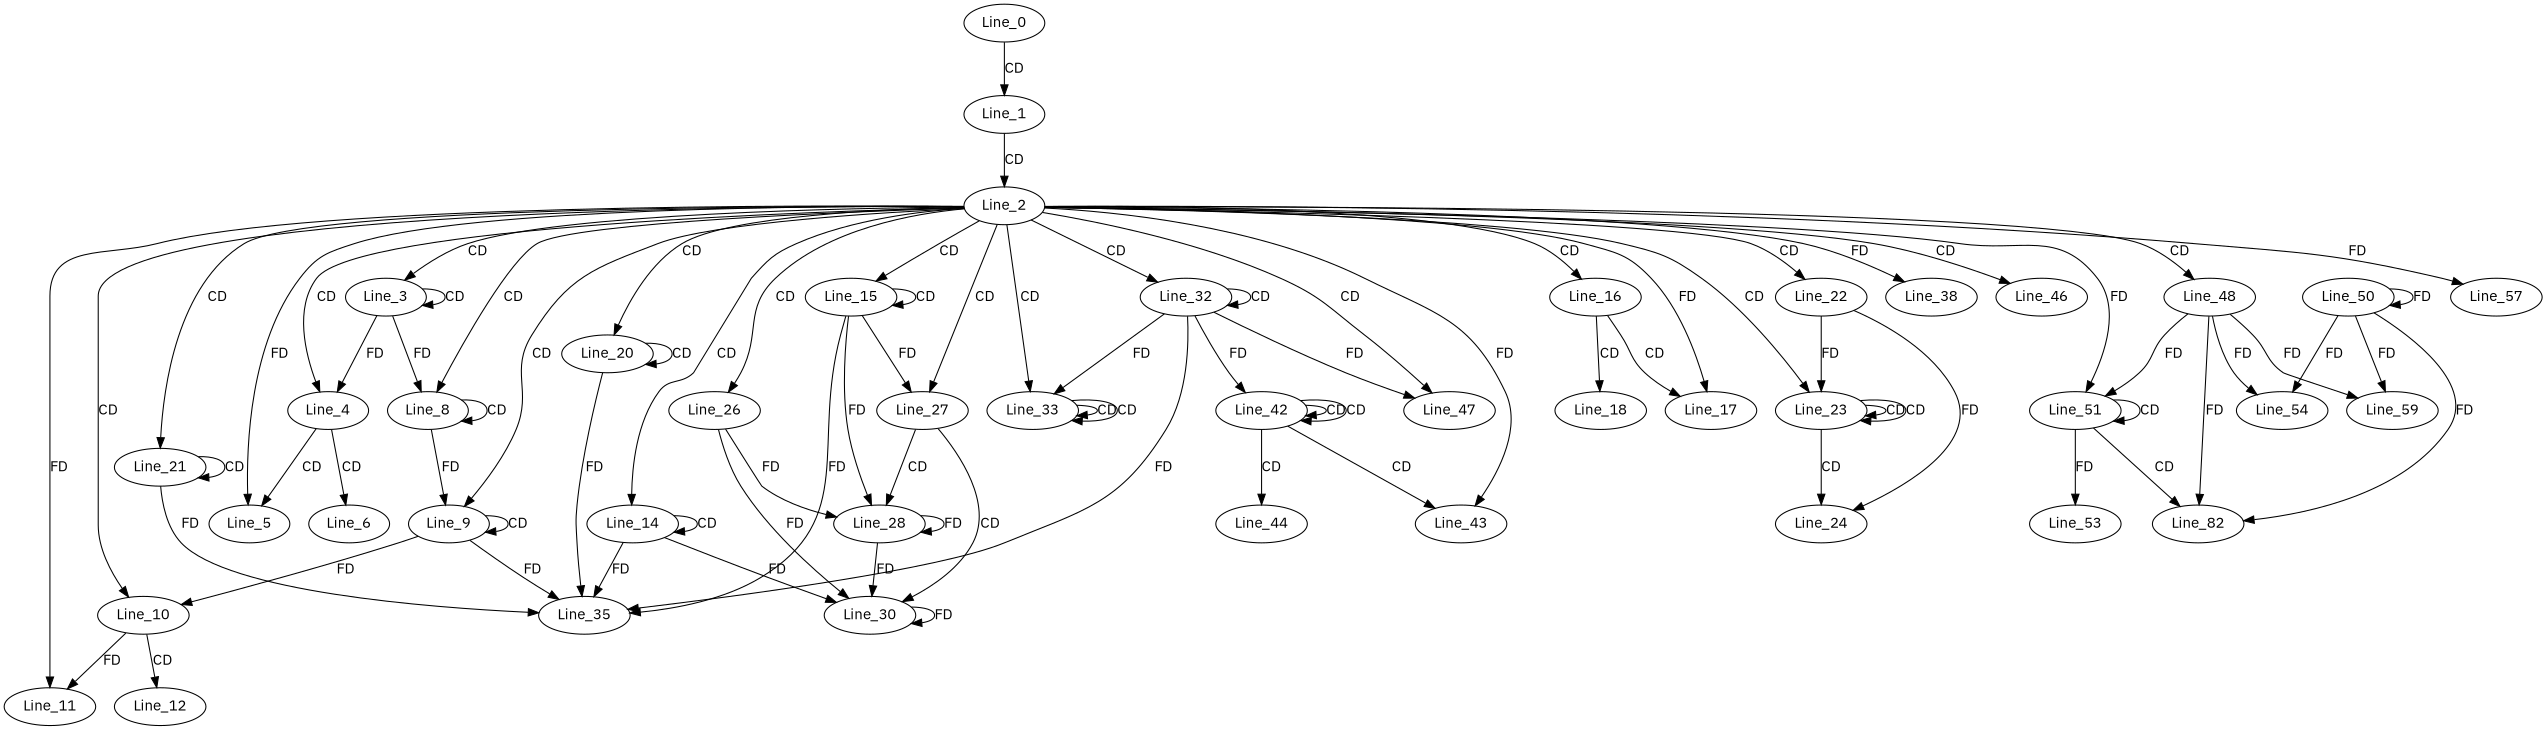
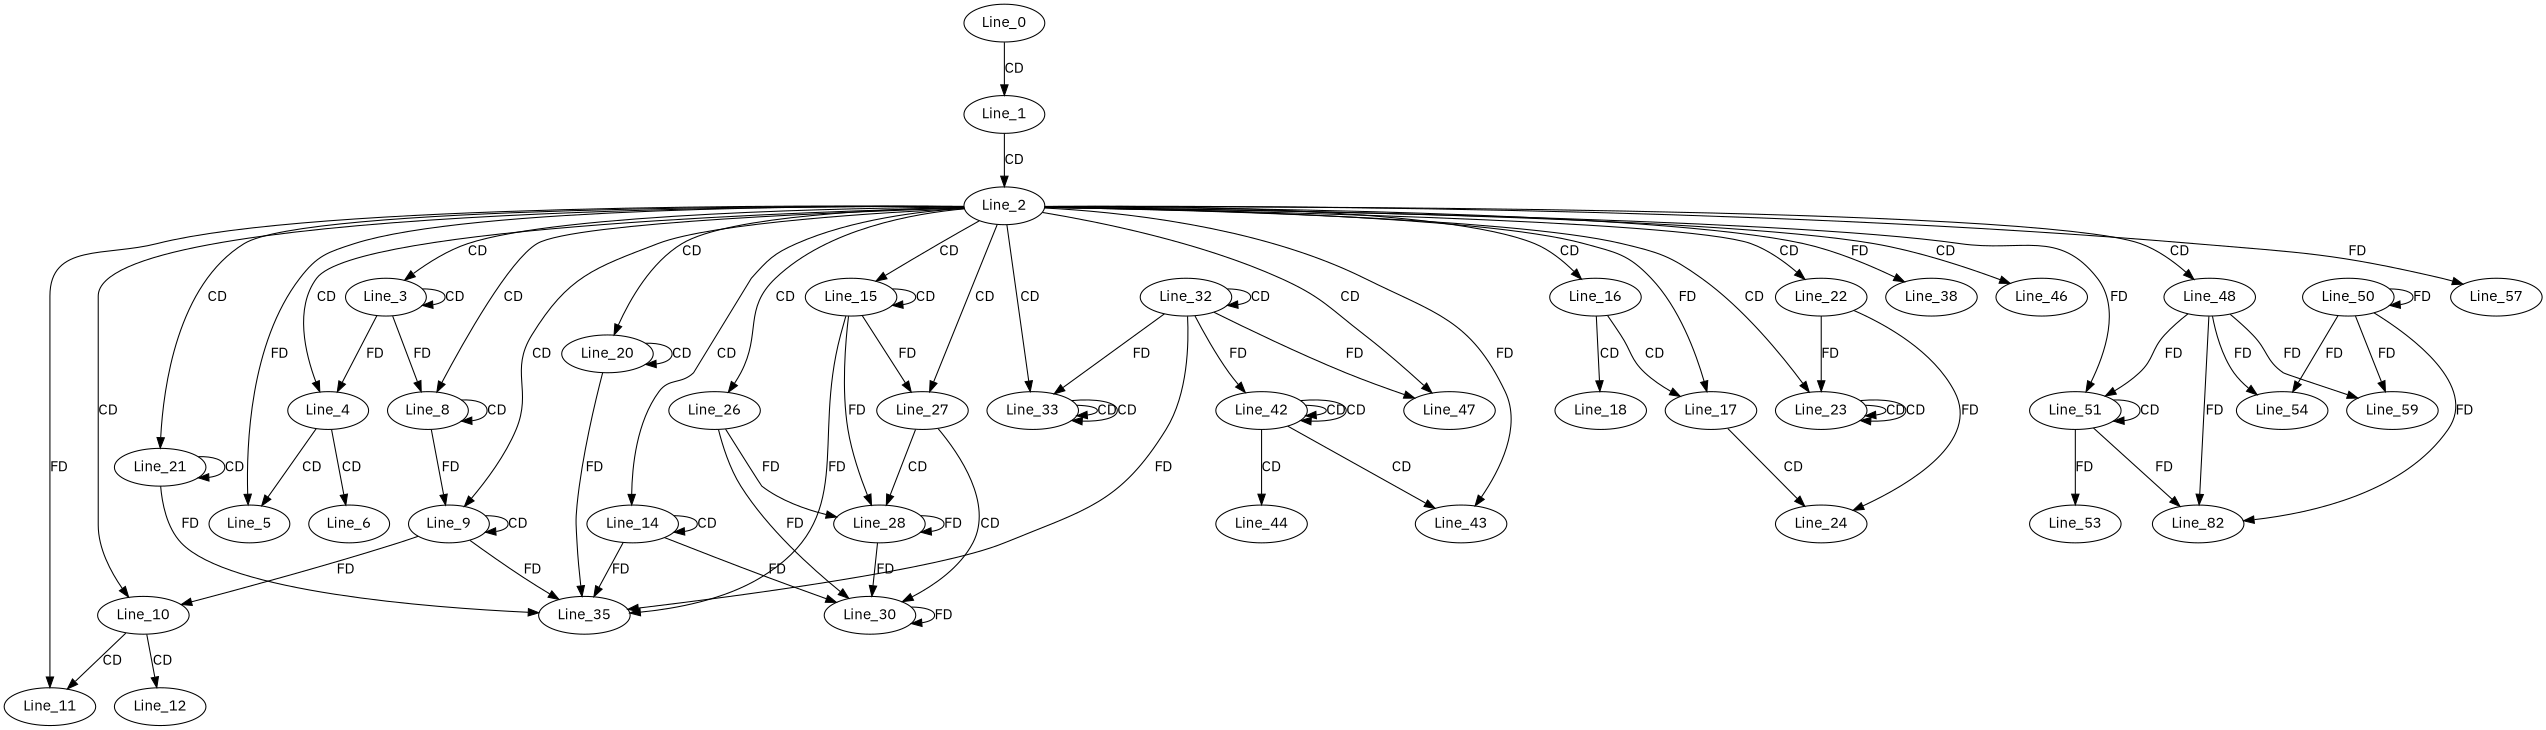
edge "Line_2" -> "Line_32": removed, label "CD"
edge "Line_23" -> "Line_24": now "Line_17" -> "Line_24"
edge "Line_51" -> "Line_82": label "CD" -> "FD"
edge "Line_10" -> "Line_11": label "FD" -> "CD"
